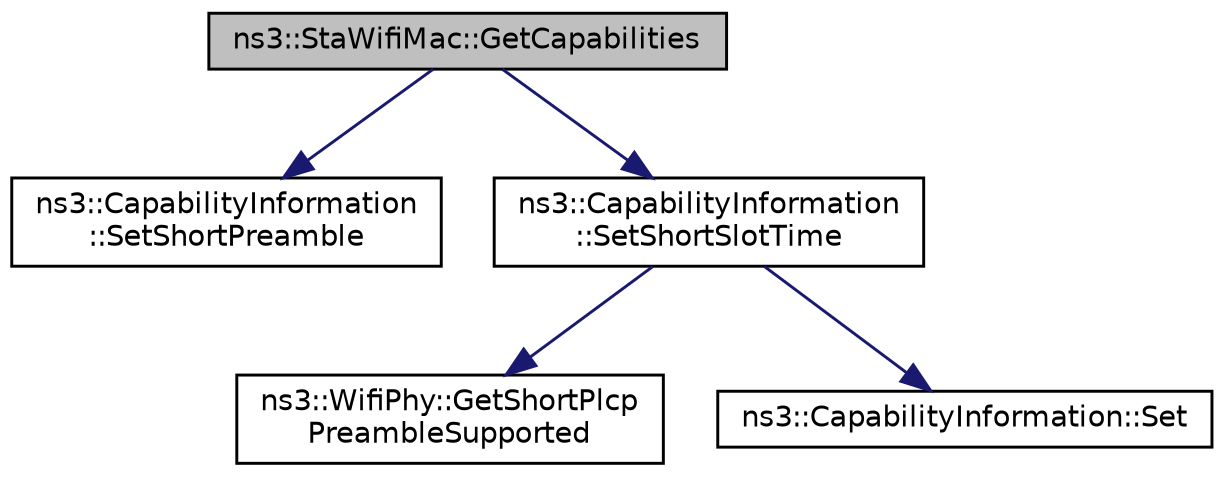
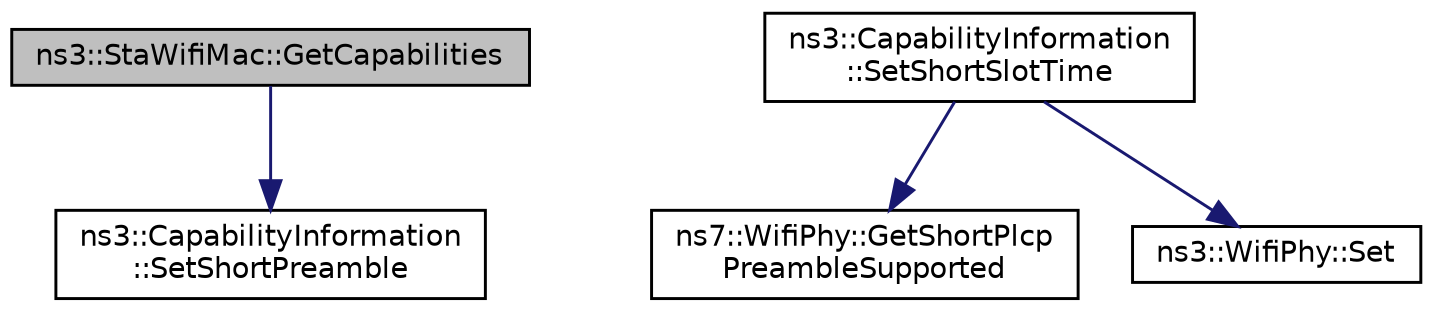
edge "ns3::StaWifiMac::GetCapabilities" -> "ns3::CapabilityInformation ::SetShortSlotTime": removed
node "ns3::WifiPhy::GetShortPlcp PreambleSupported": label "ns3::WifiPhy::GetShortPlcp PreambleSupported" -> "ns7::WifiPhy::GetShortPlcp PreambleSupported"
node "ns3::CapabilityInformation::Set": label "ns3::CapabilityInformation::Set" -> "ns3::WifiPhy::Set"
